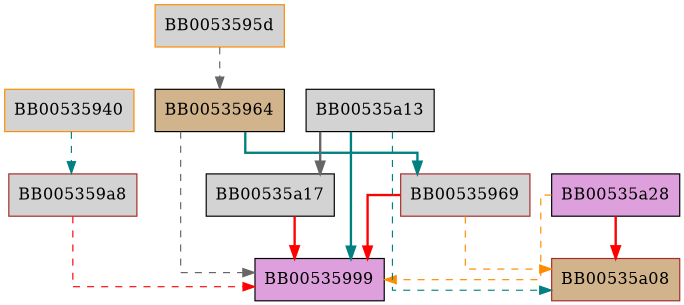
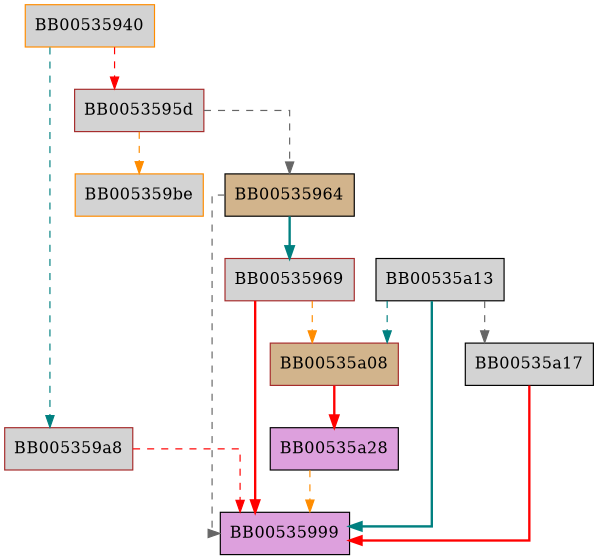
node "BB0053595d": color darkorange -> brown
edge "BB00535940" -> "BB0053595d": added
edge "BB00535a13" -> "BB00535a17": style bold -> dashed
node "BB005359be": added
edge "BB00535a28" -> "BB00535a08": reversed
